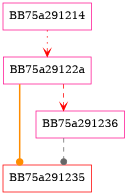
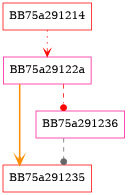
node "BB75a291214": color deeppink -> red
edge "BB75a29122a" -> "BB75a291236": arrowhead vee -> dot
edge "BB75a29122a" -> "BB75a291235": arrowhead dot -> vee
